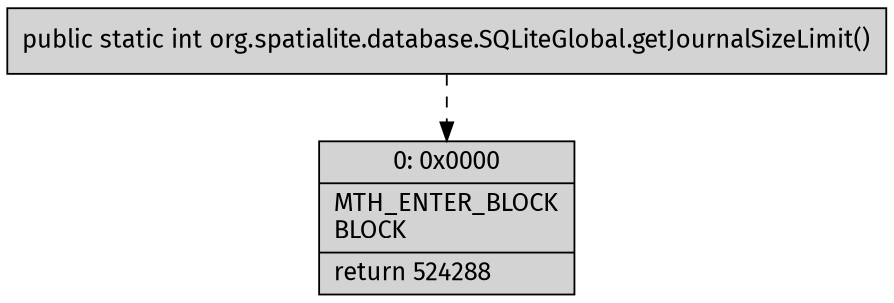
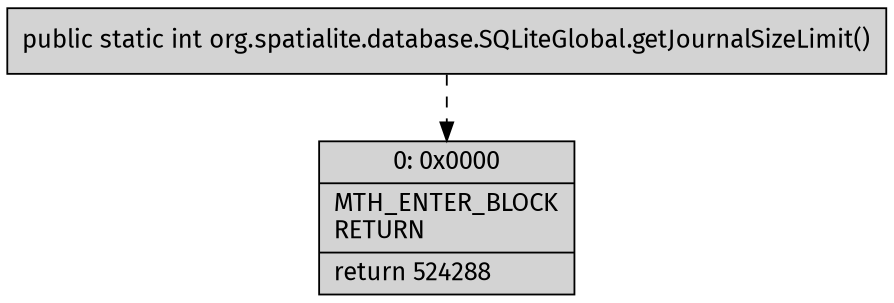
node "0: 0x0000": text "BLOCK" -> "RETURN"
